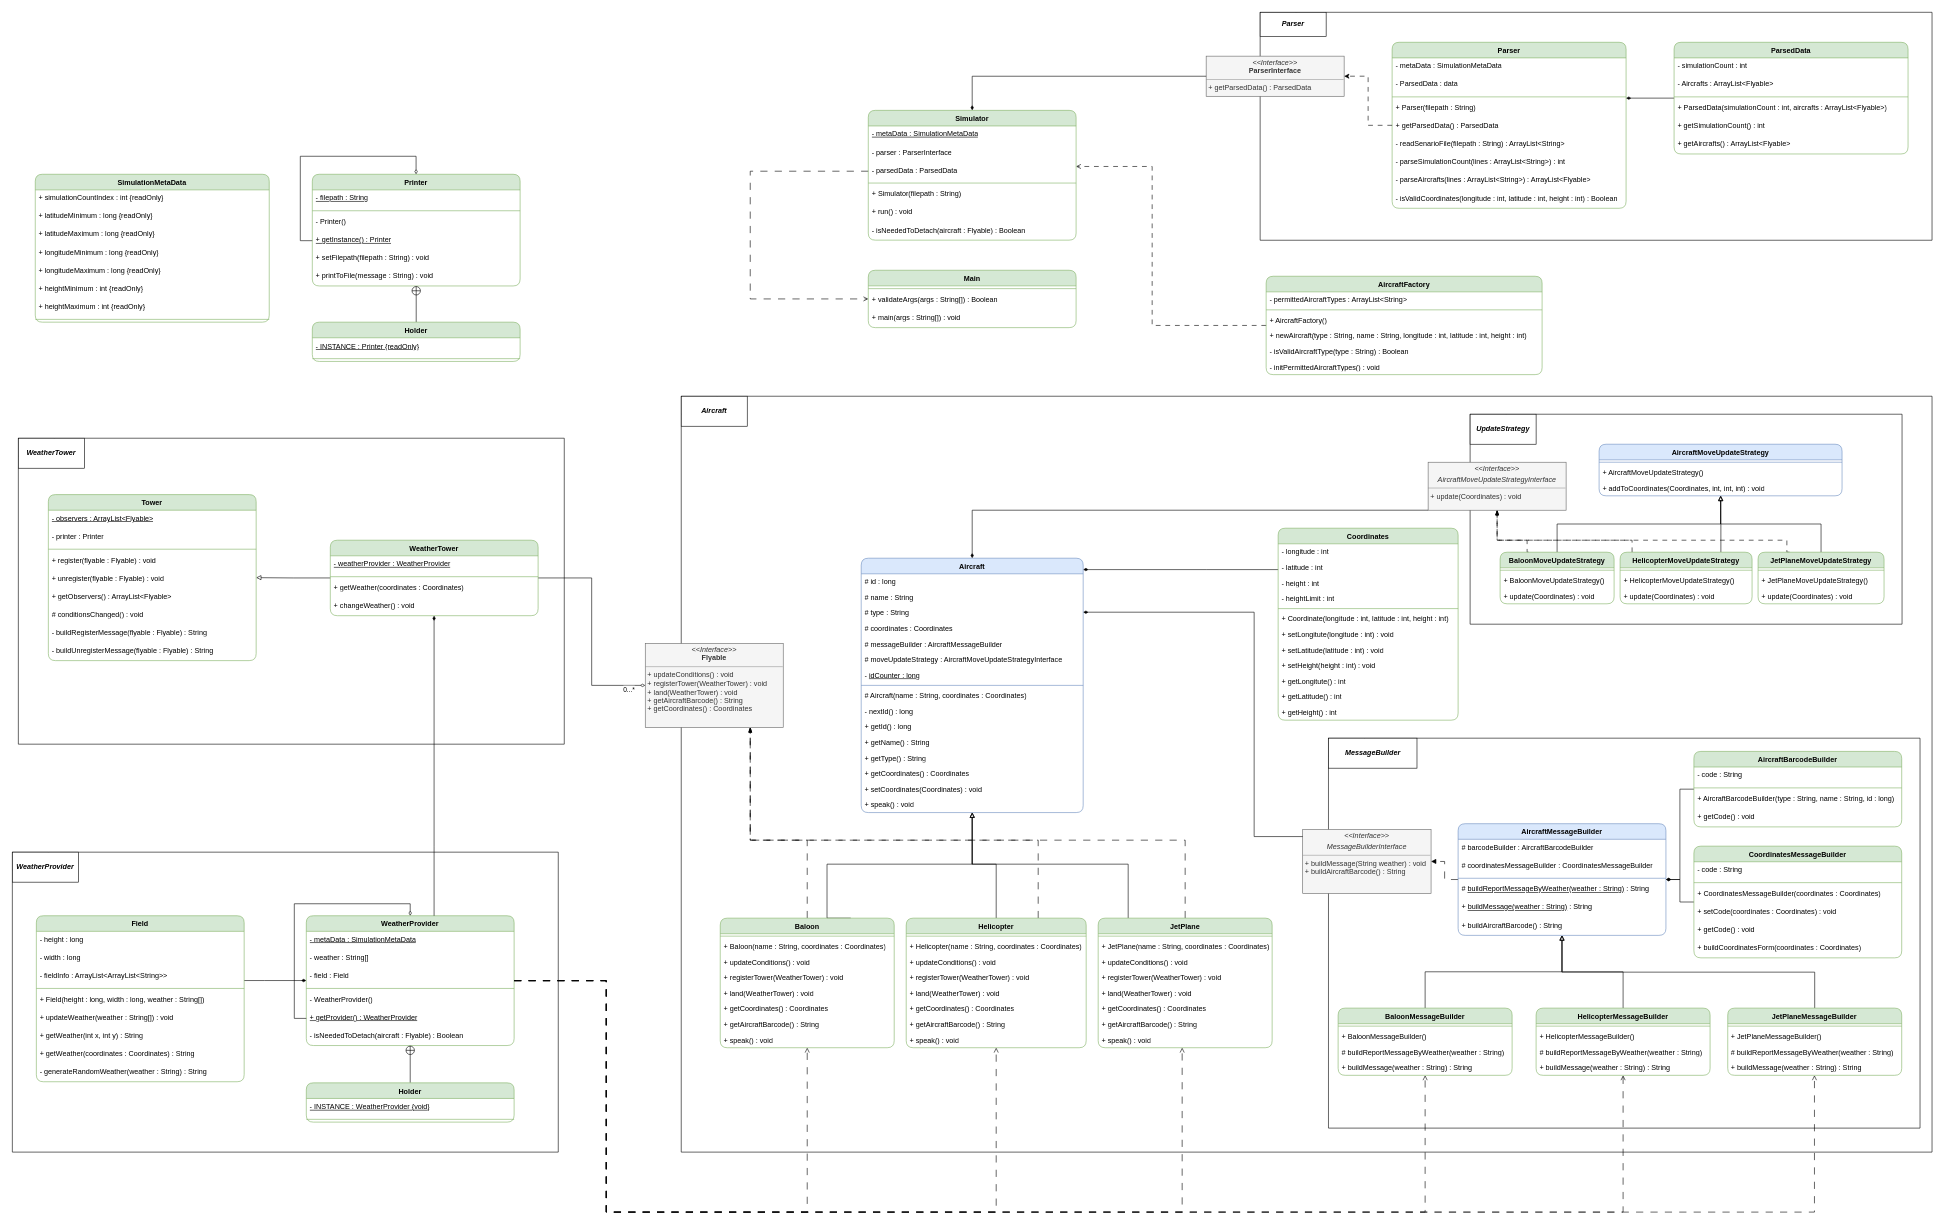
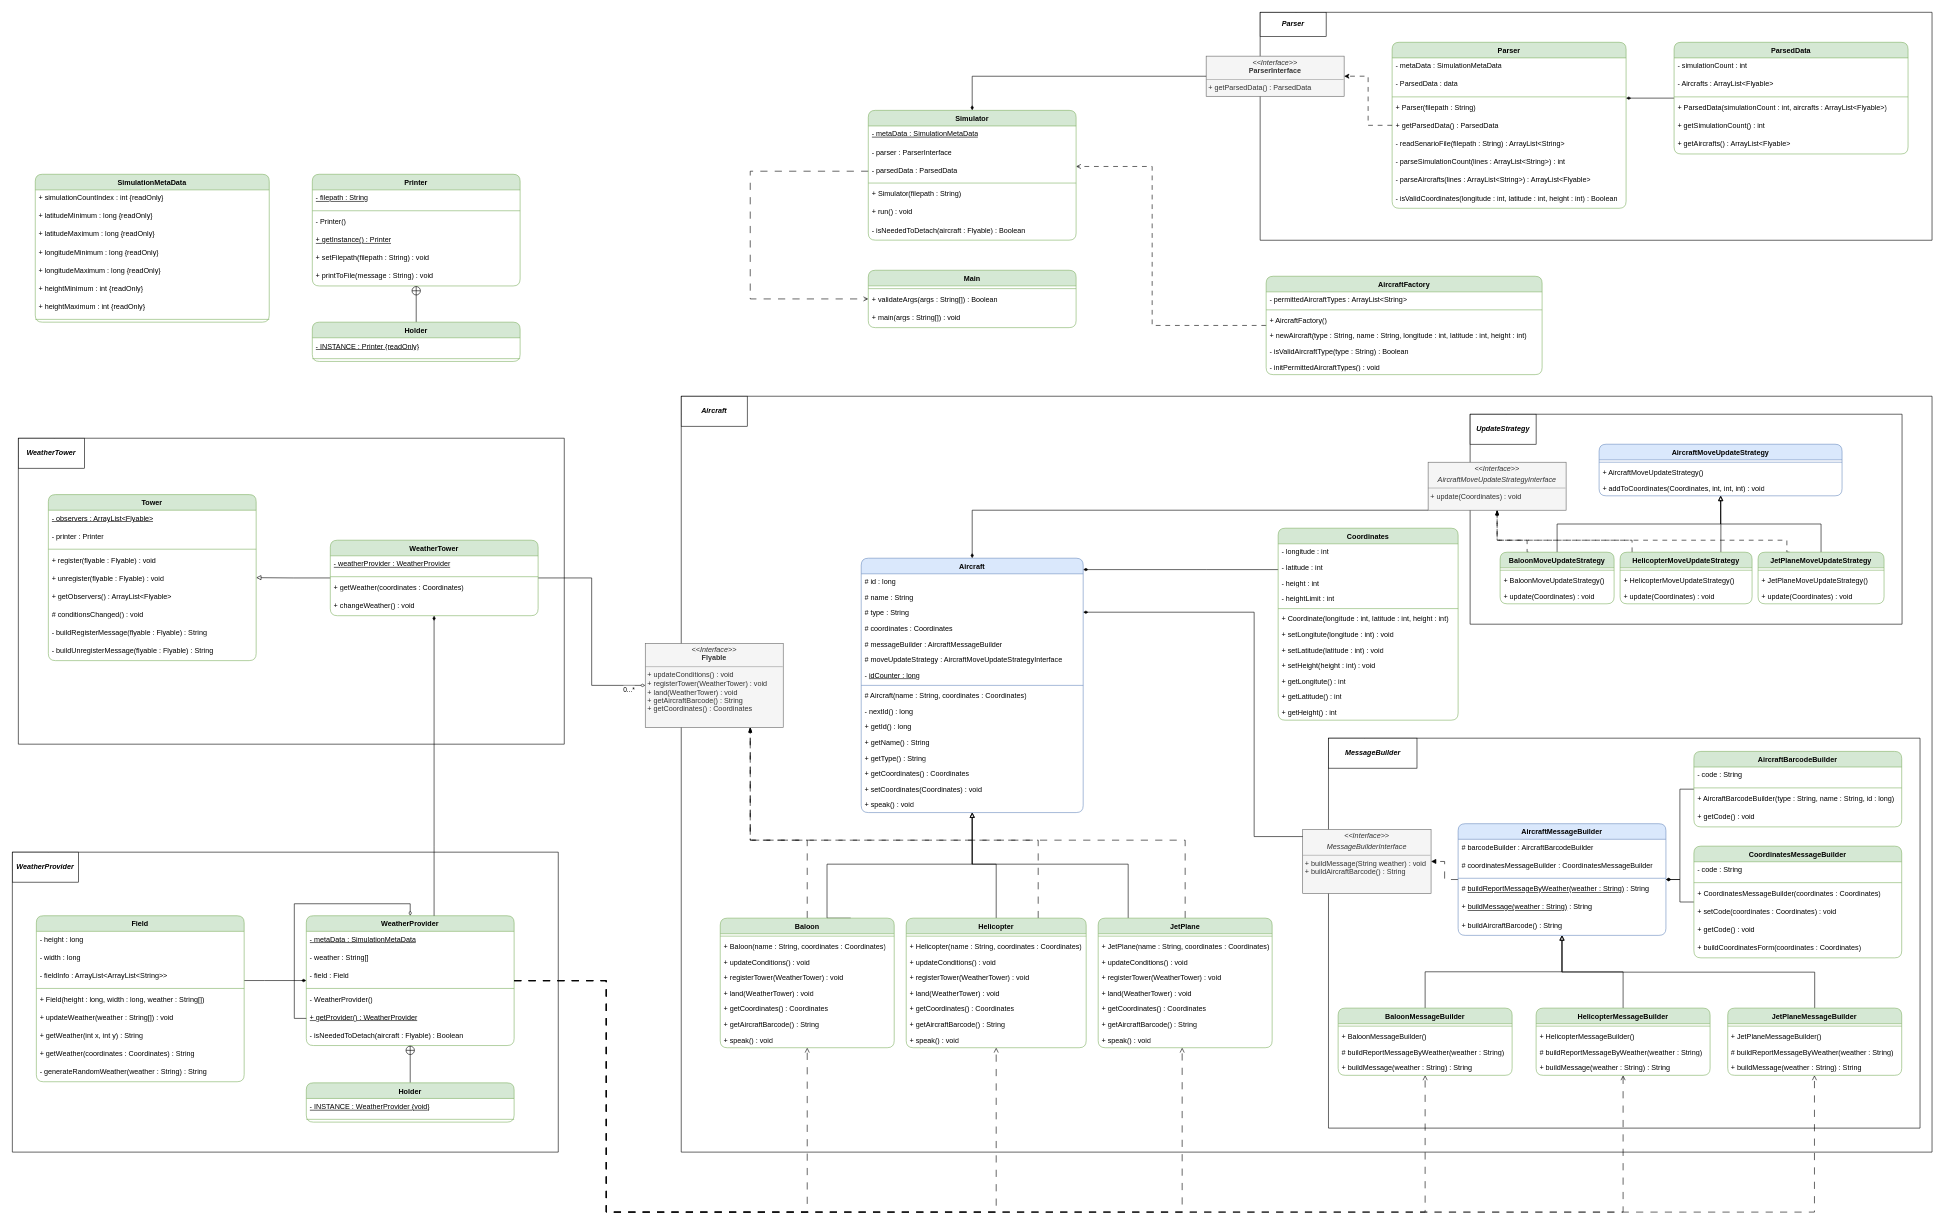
edge "+ getInstance() : Printer" -> "Printer": removed
